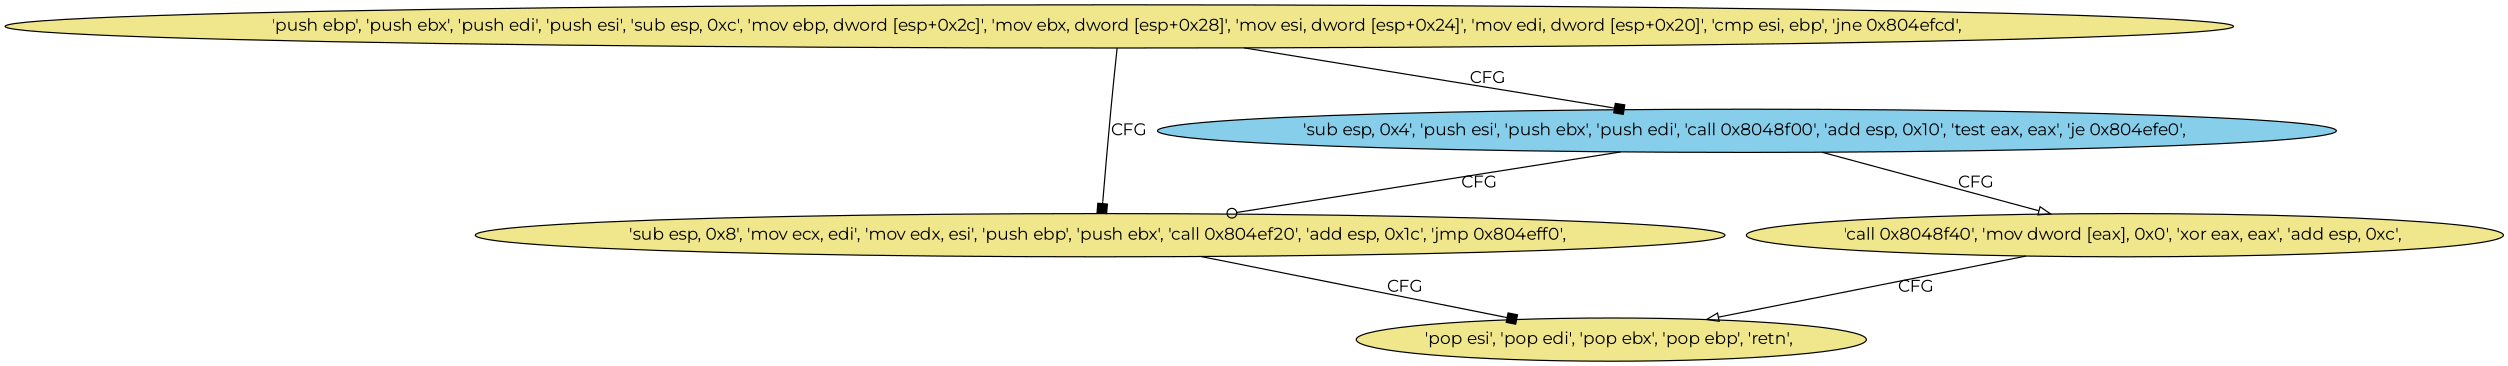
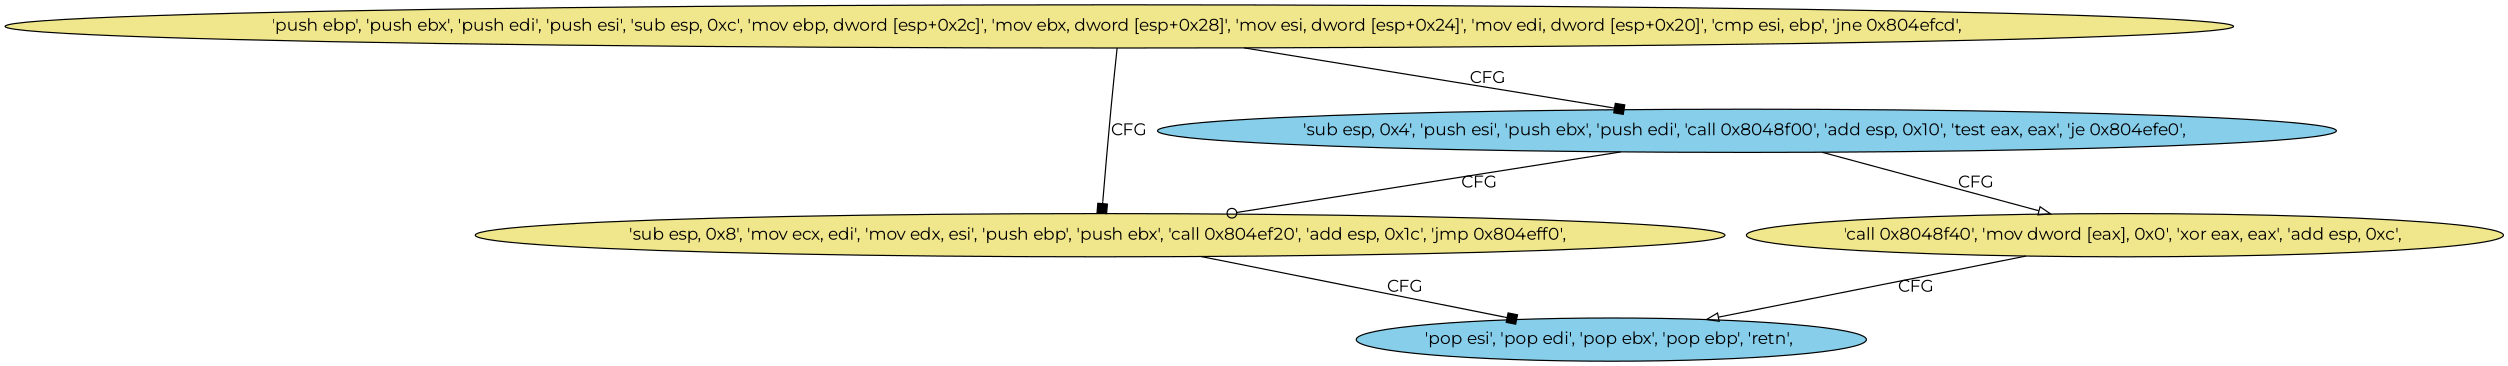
node "'pop esi', 'pop edi', 'pop ebx', 'pop ebp', 'retn',": fillcolor khaki -> skyblue
